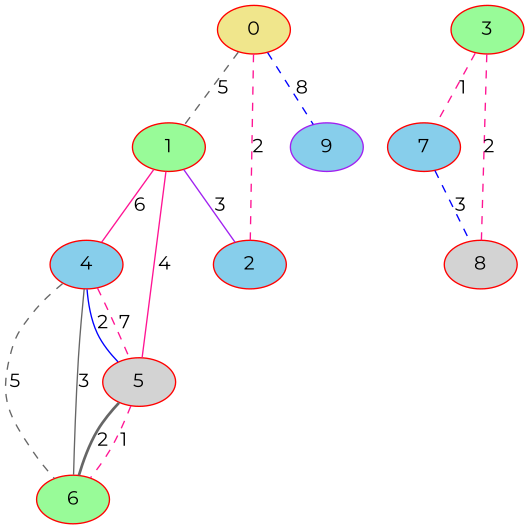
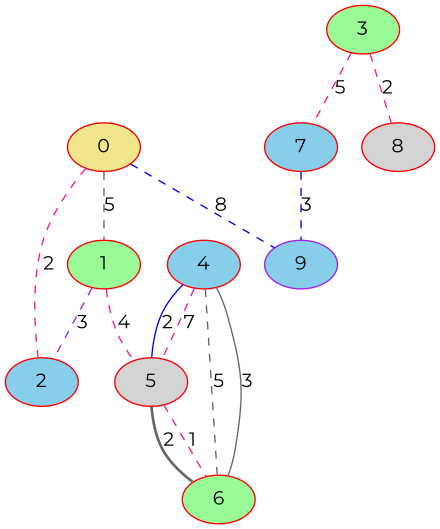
edge "3" -- "7": label "1" -> "5"
edge "1" -- "4": removed, label "6"
edge "1" -- "2": style solid -> dashed
edge "7" -- "8": now "7" -- "9"
edge "1" -- "5": style solid -> dashed
